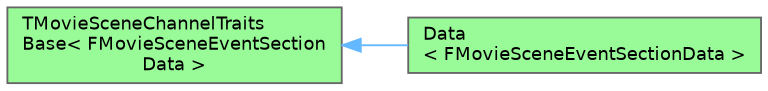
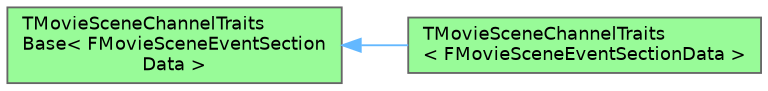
node "Data < FMovieSceneEventSectionData >": label "Data < FMovieSceneEventSectionData >" -> "TMovieSceneChannelTraits < FMovieSceneEventSectionData >"
